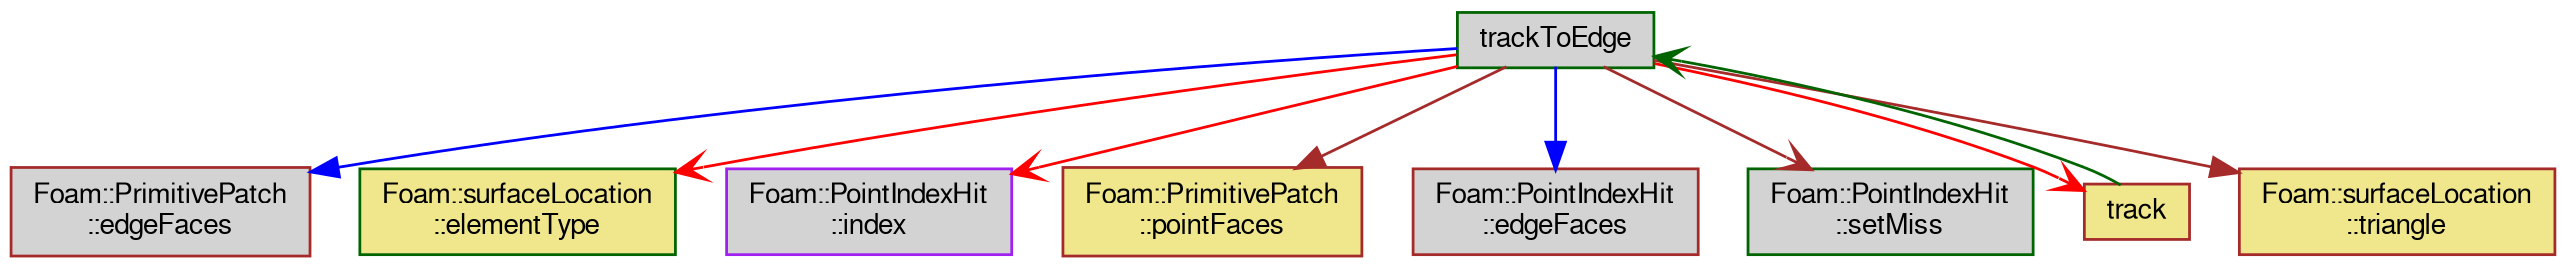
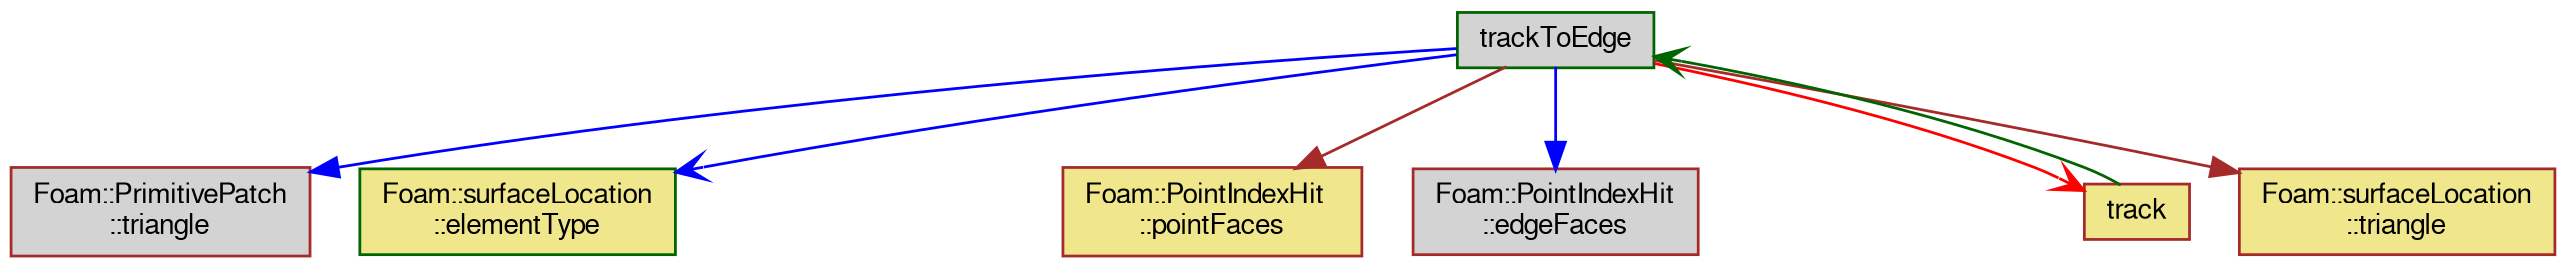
edge "trackToEdge" -> "Foam::surfaceLocation ::elementType": color red -> blue
node "Foam::PrimitivePatch ::edgeFaces": label "Foam::PrimitivePatch ::edgeFaces" -> "Foam::PrimitivePatch ::triangle"
node "Foam::PointIndexHit ::index": removed
node "Foam::PrimitivePatch ::pointFaces": label "Foam::PrimitivePatch ::pointFaces" -> "Foam::PointIndexHit ::pointFaces"
node "Foam::PointIndexHit ::setMiss": removed
